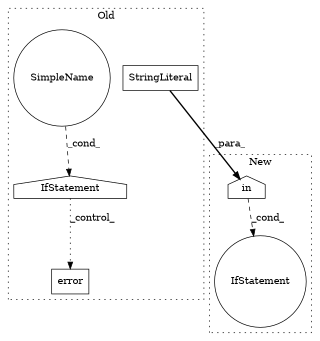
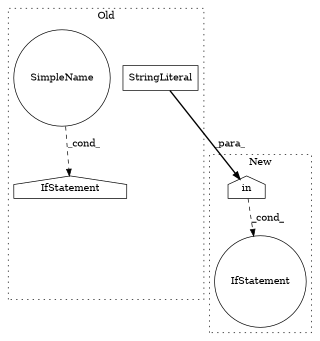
node "error": removed
